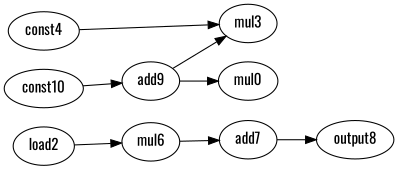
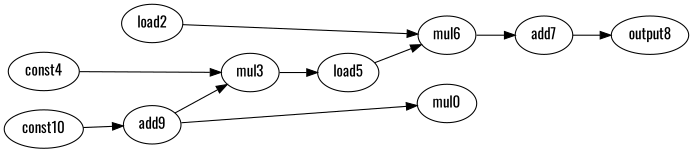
node "load5": added
